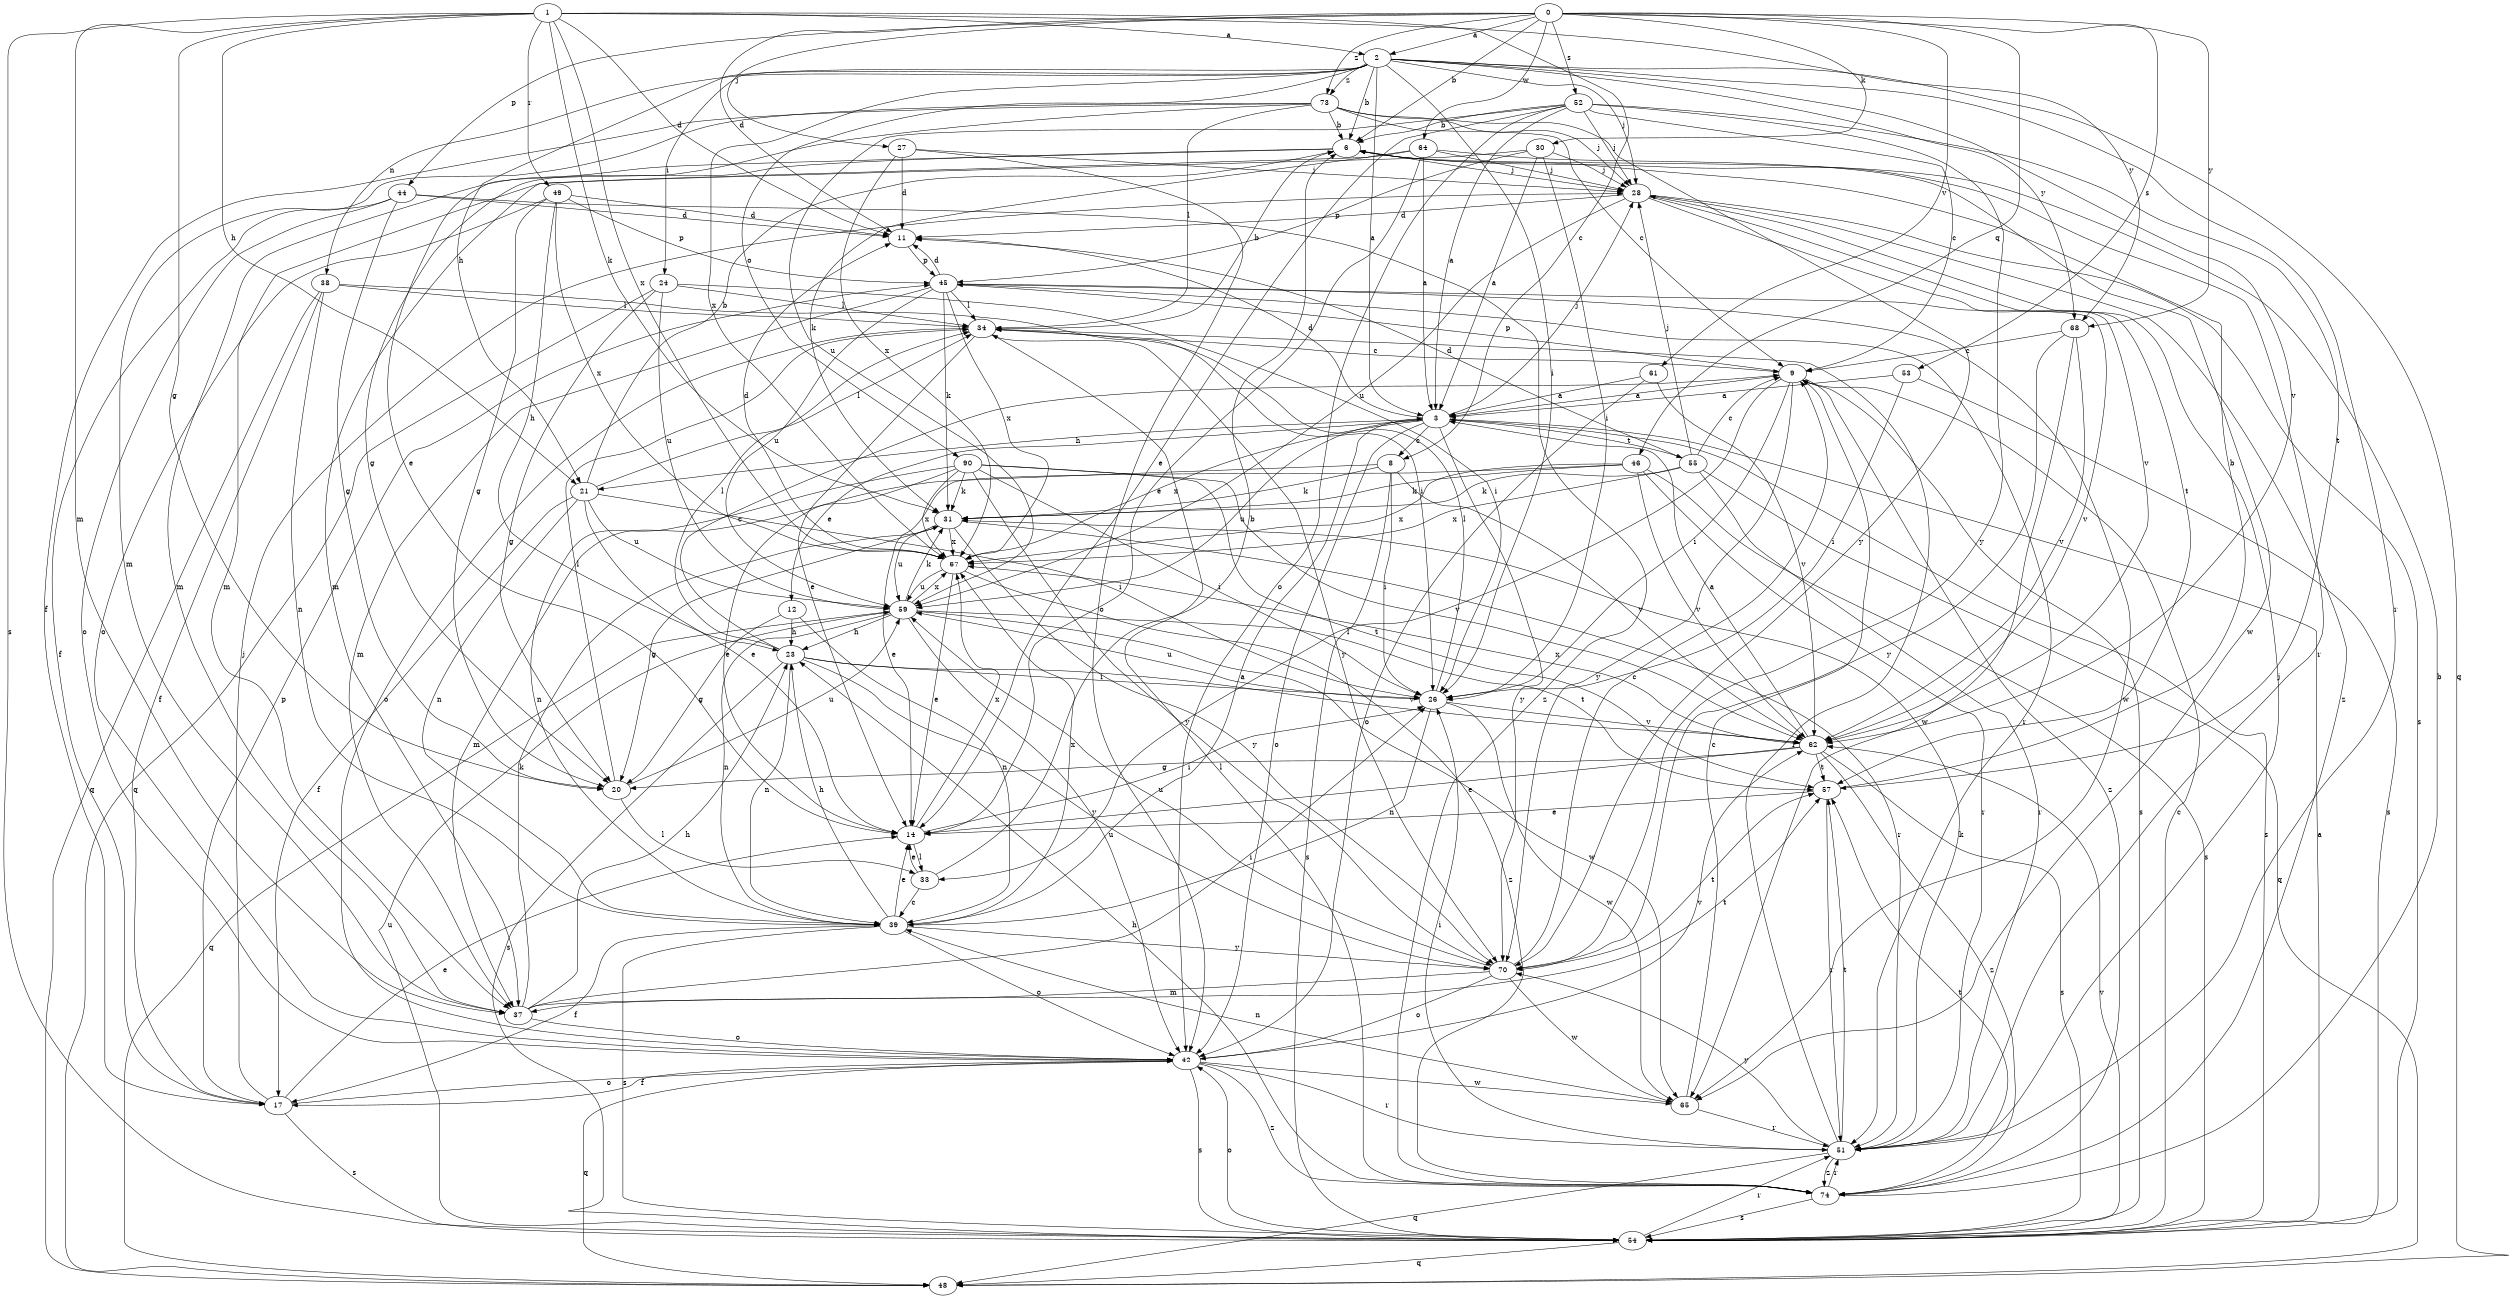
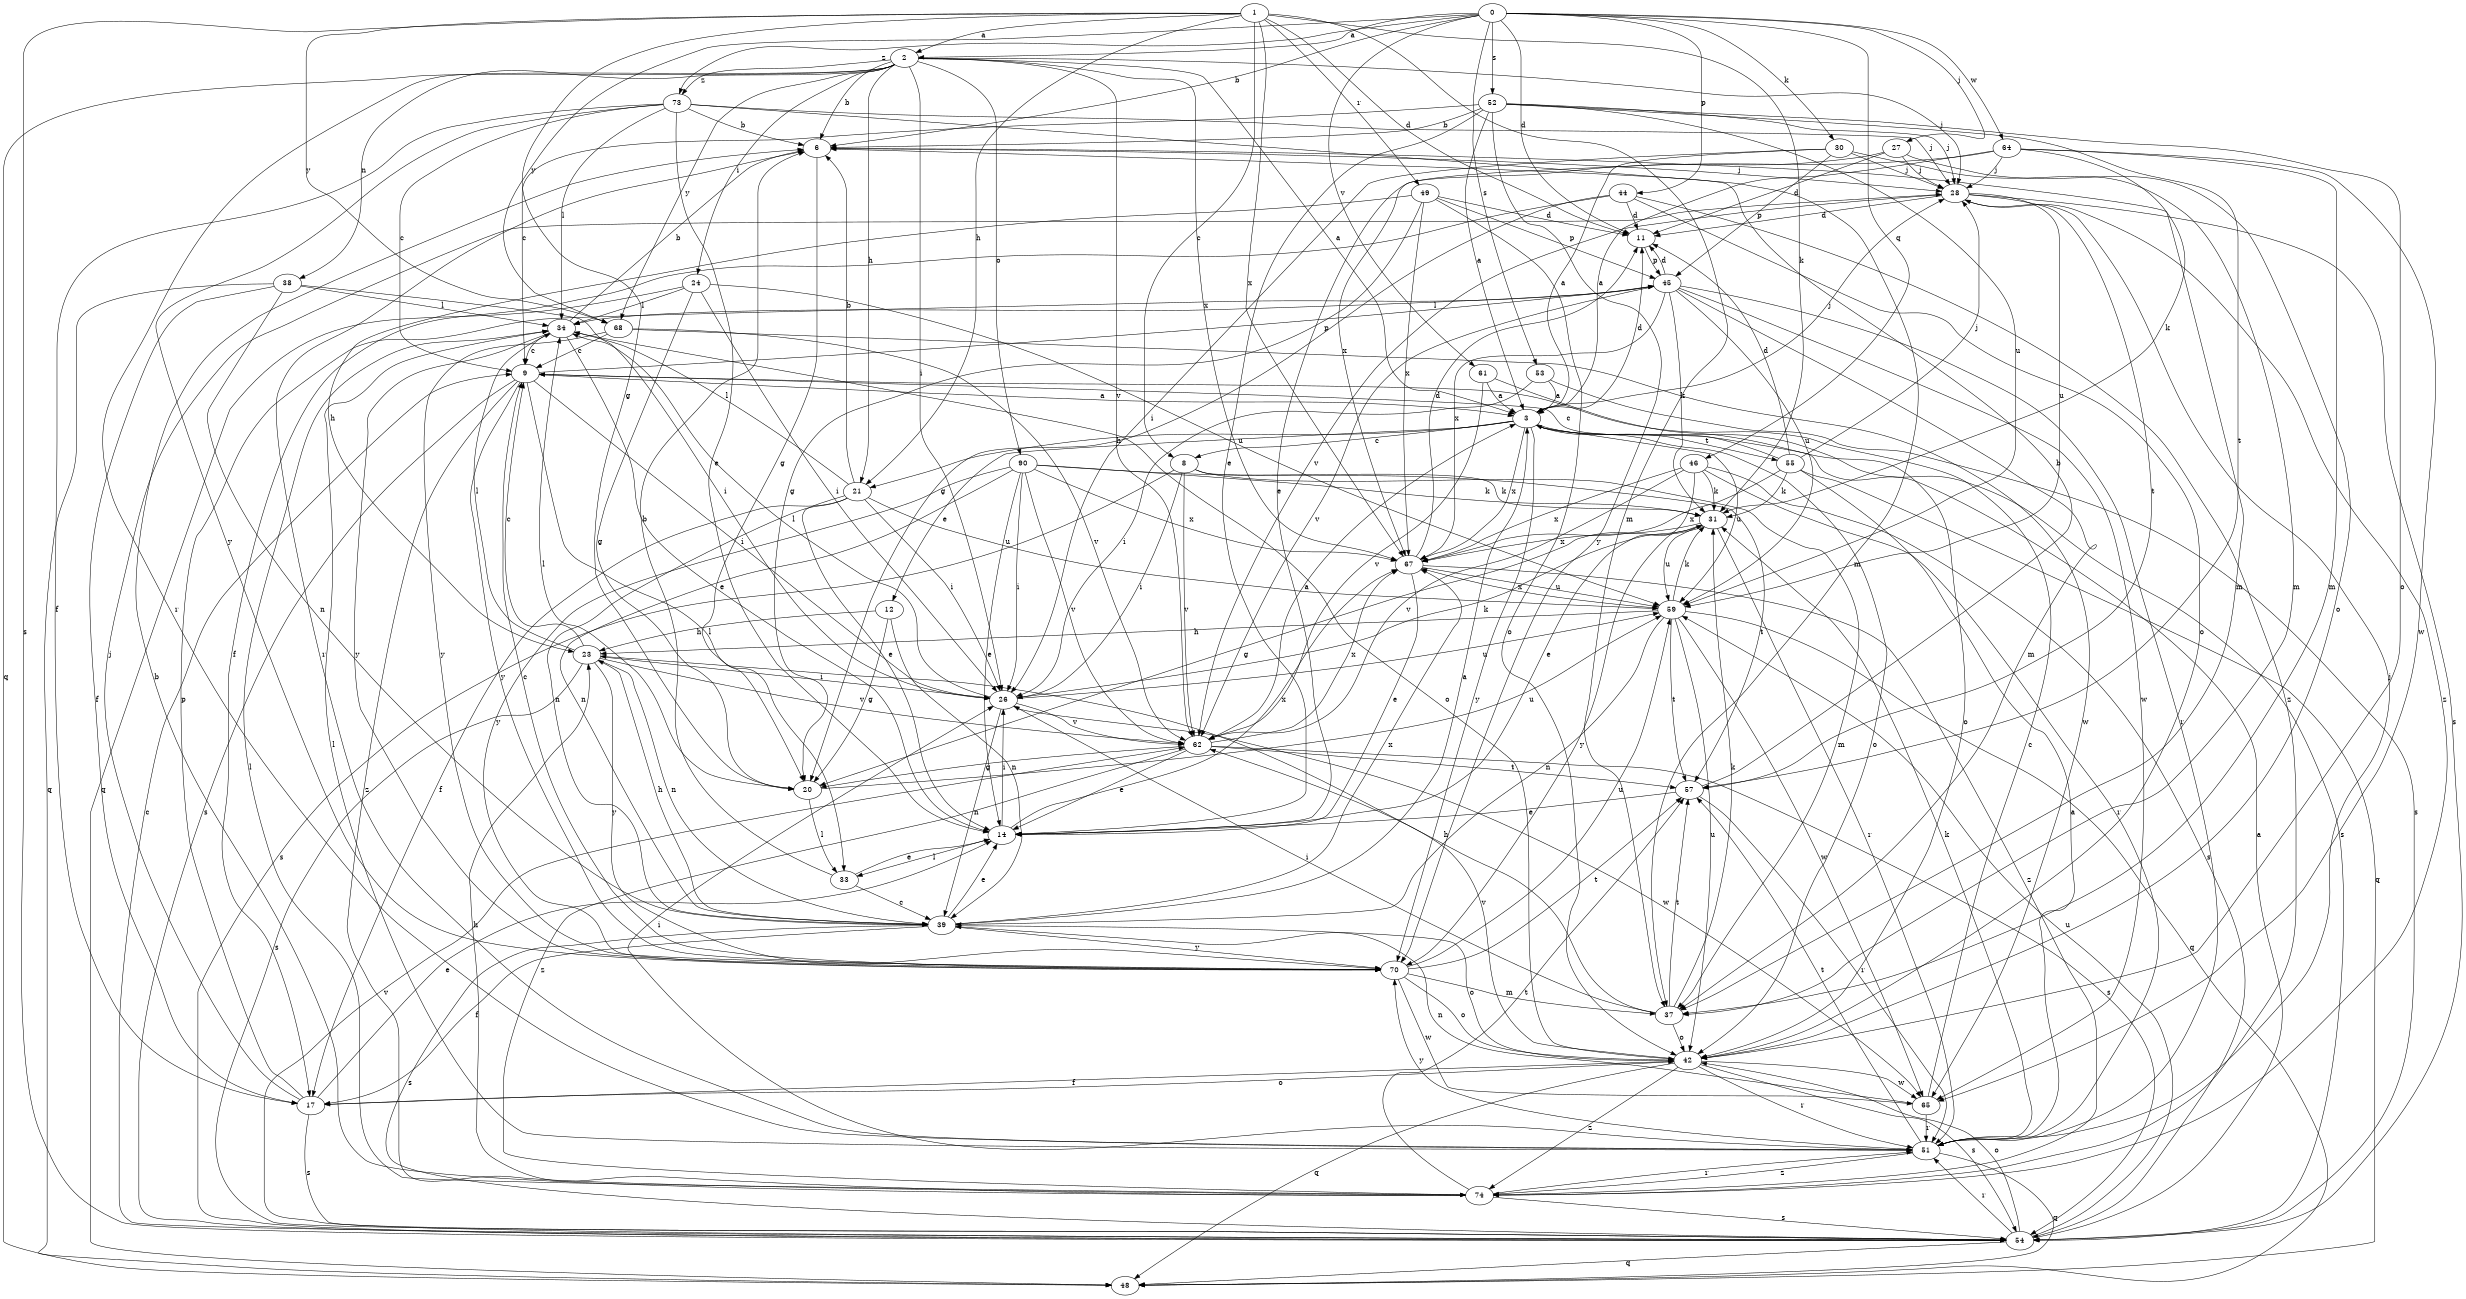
edge "26" -> "31": added, label "k"
edge "55" -> "51": label "r" -> "a"
